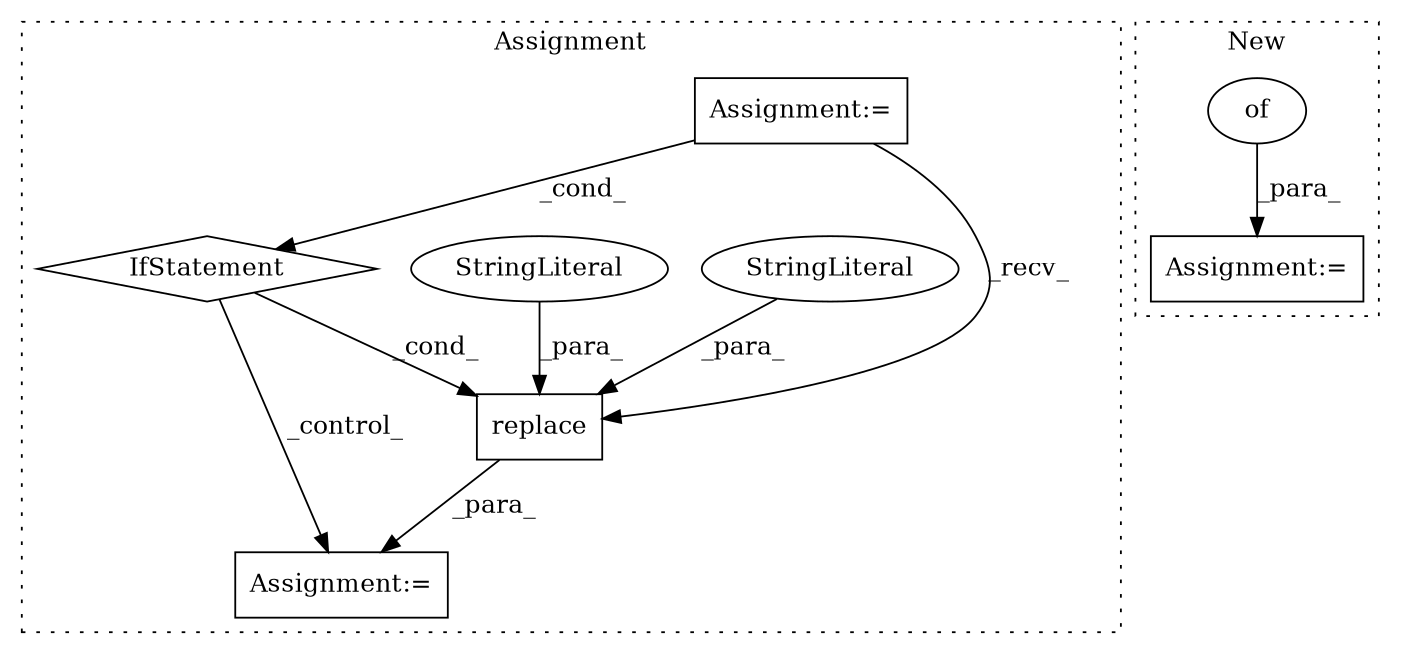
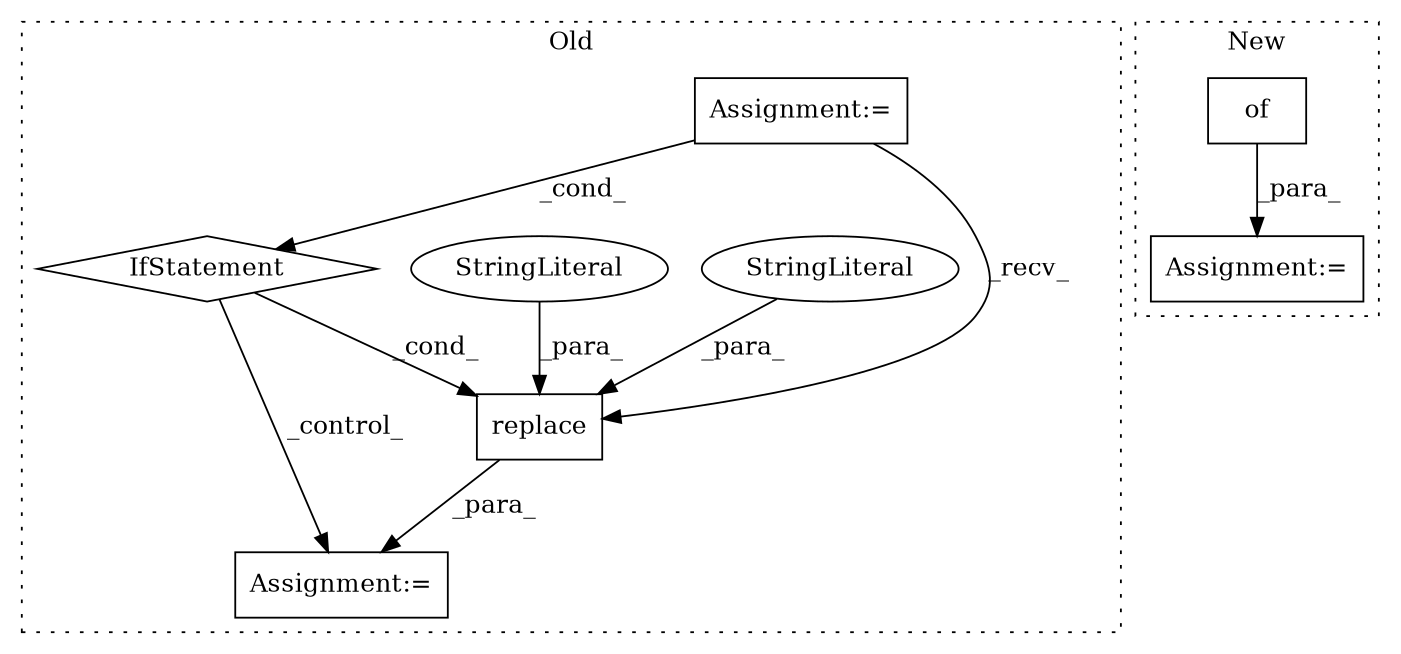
cluster "Assignment": label "Assignment" -> "Old"
node "of": shape ellipse -> box
